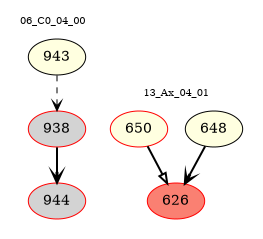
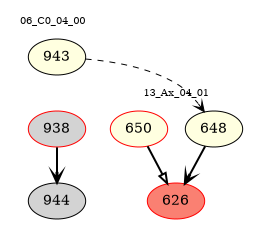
edge "943" -> "938": now "943" -> "648"
node "944": color red -> black
